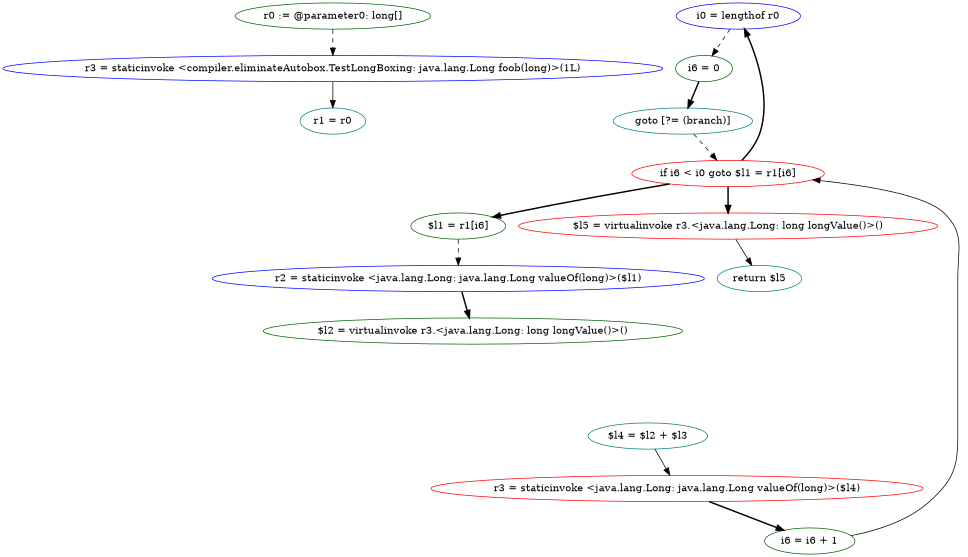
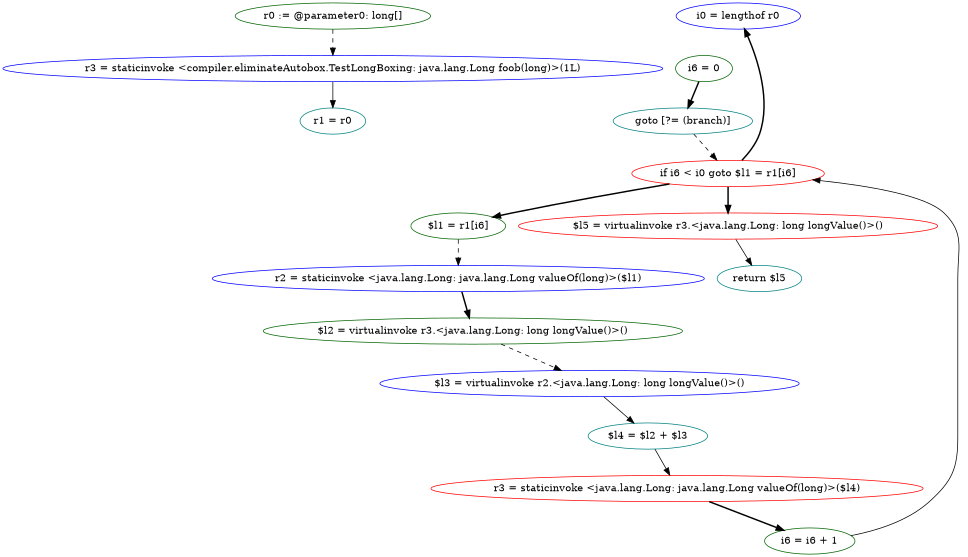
edge "i0 = lengthof r0" -> "i6 = 0": removed
node "$l3 = virtualinvoke r2.<java.lang.Long: long longValue()>()": added
